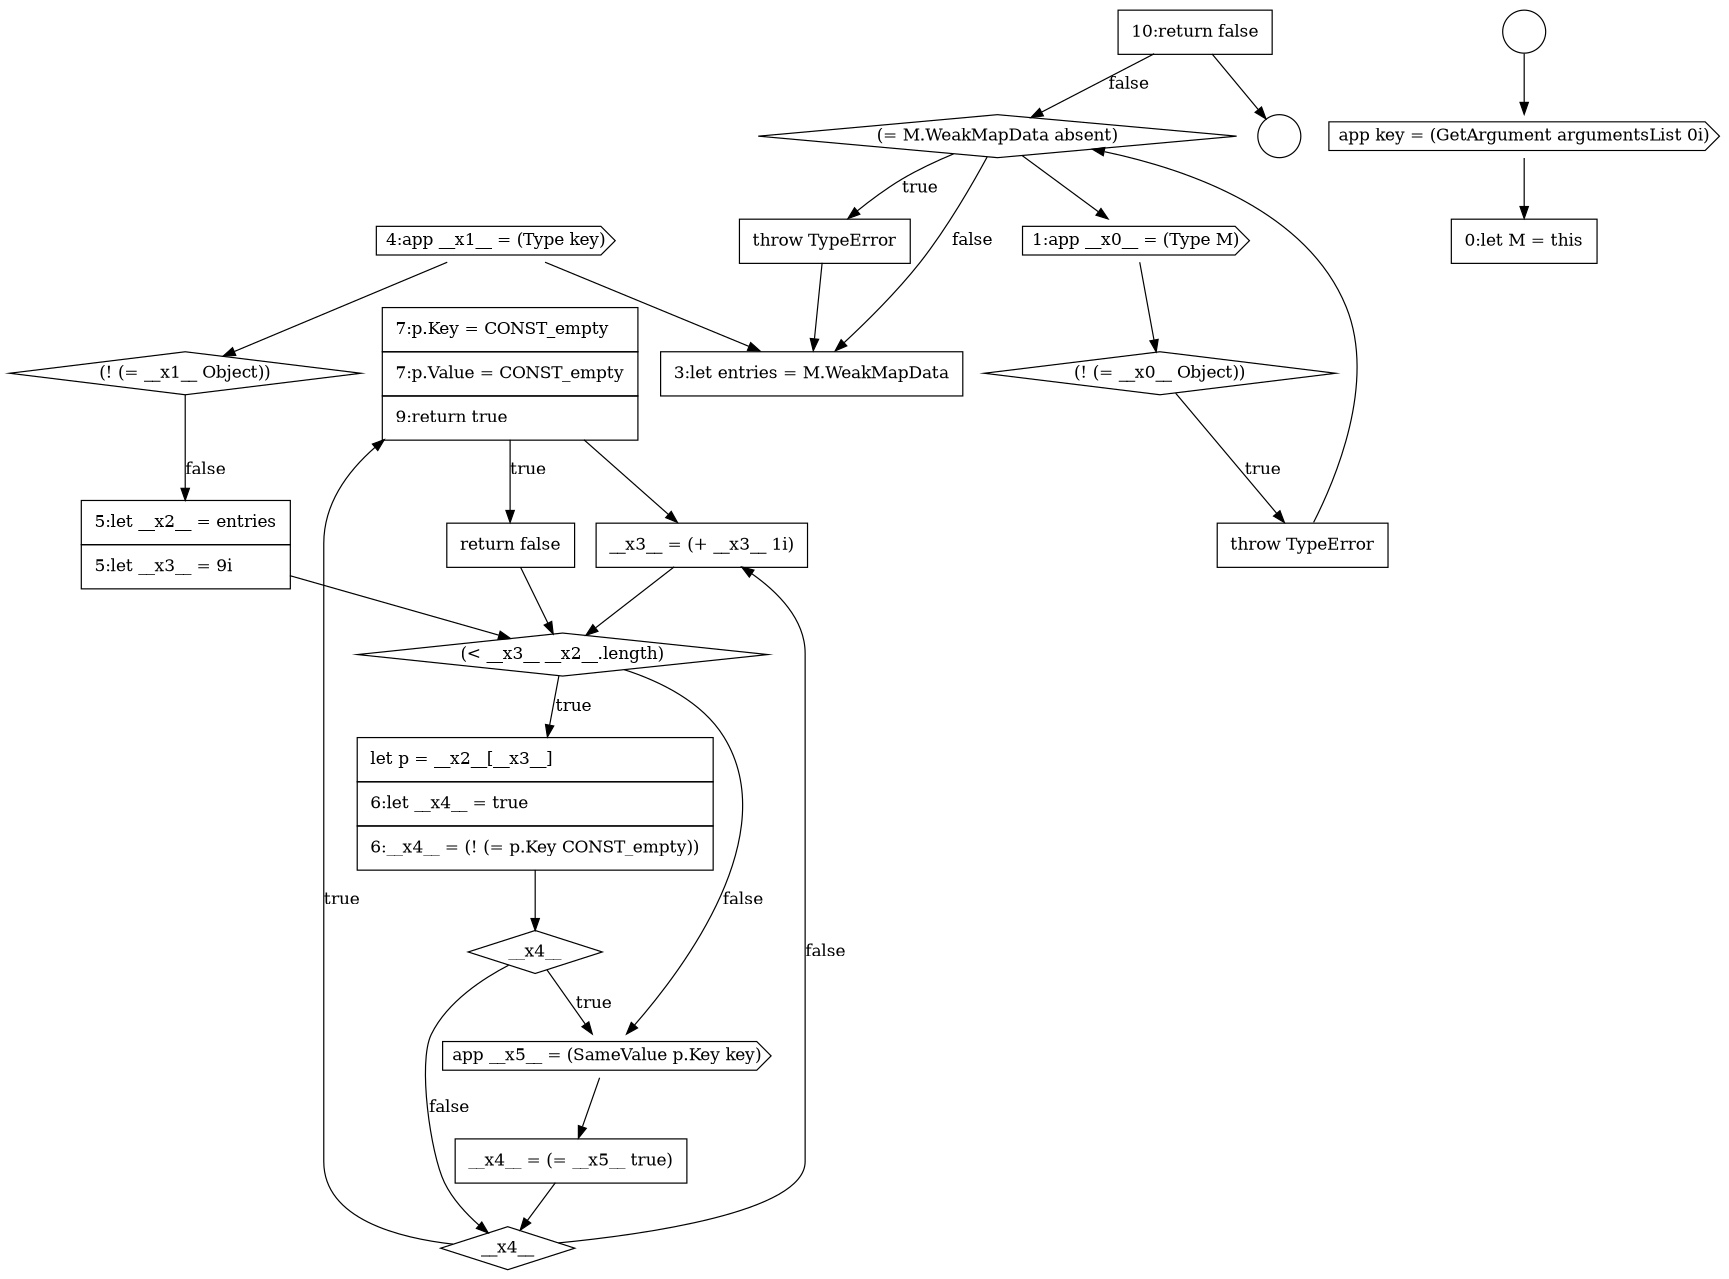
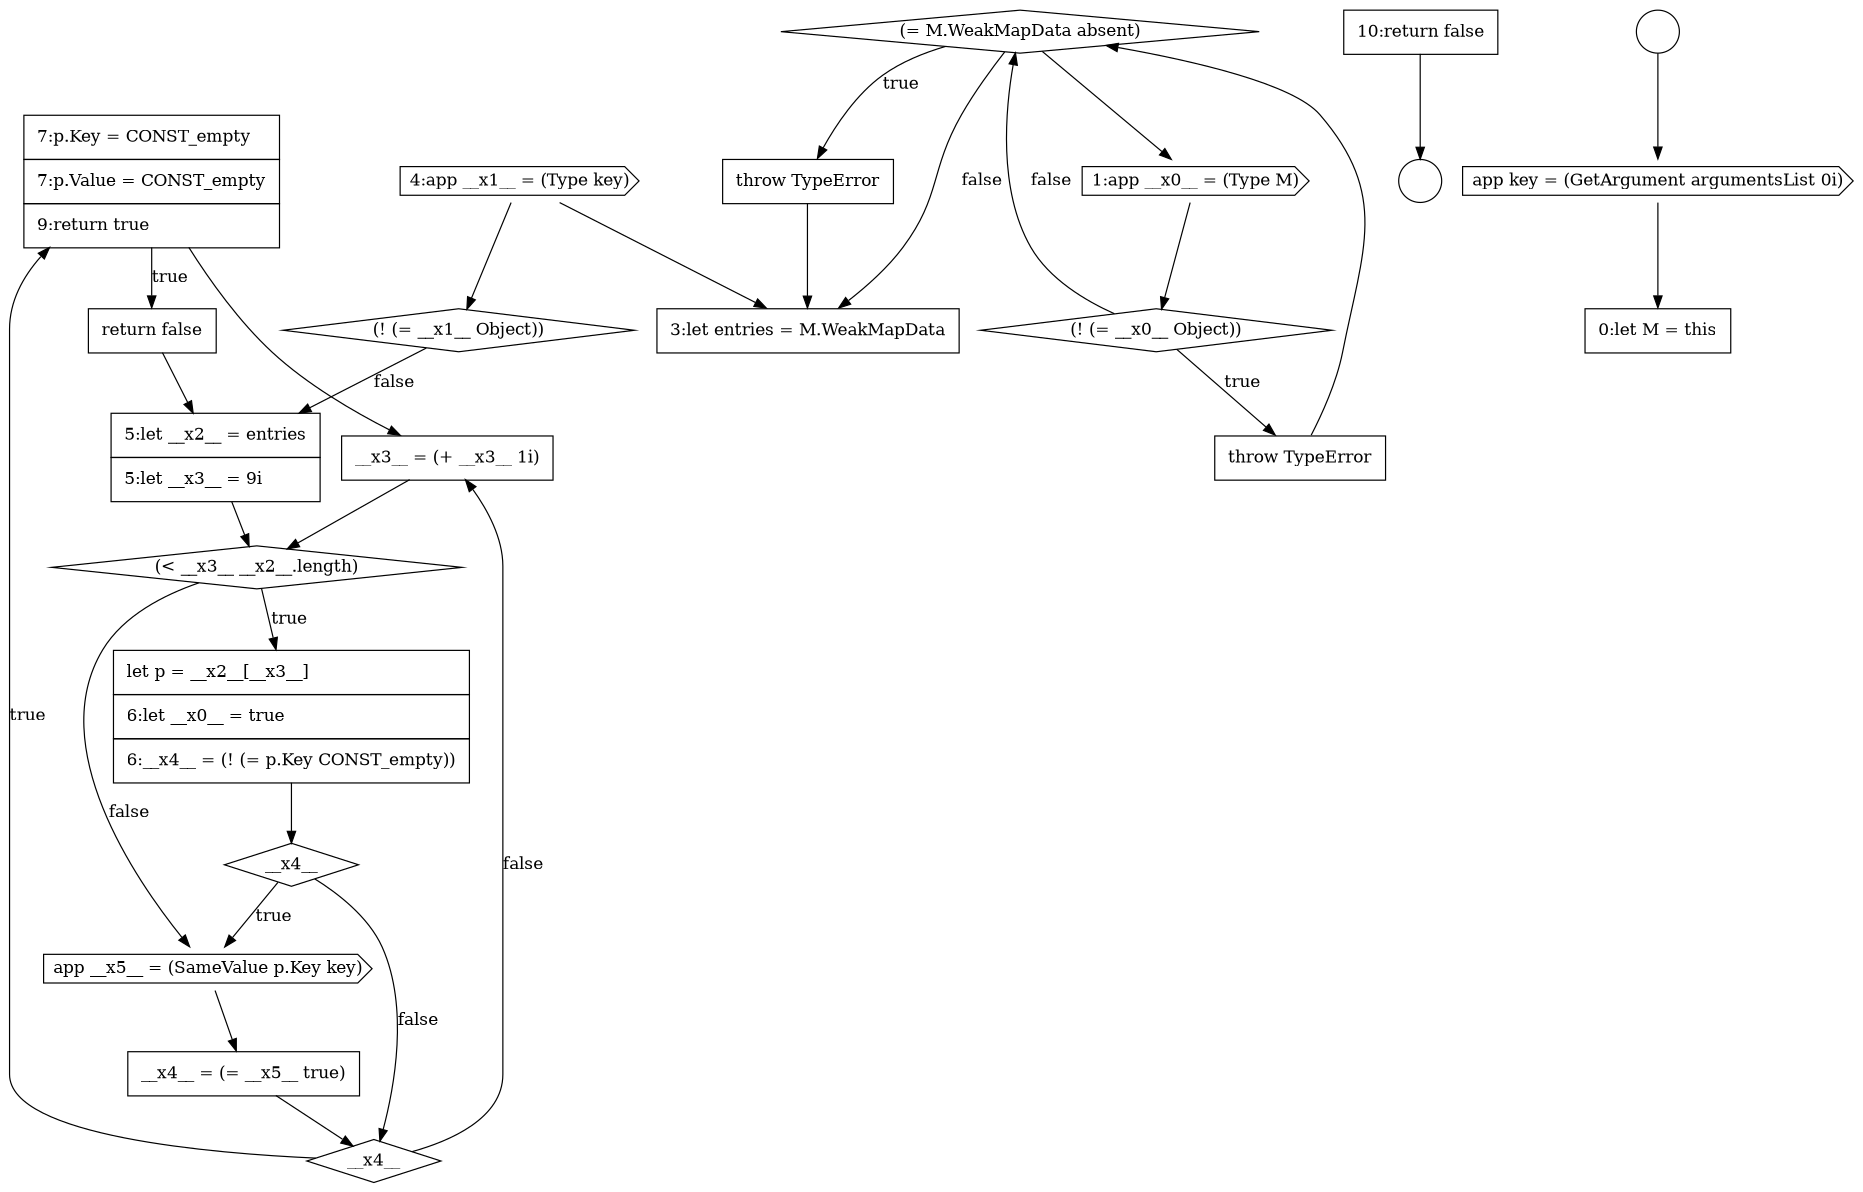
edge "10:return false" -> "(= M.WeakMapData absent)": now "(! (= __x0__ Object))" -> "(= M.WeakMapData absent)"
edge "return false" -> "(< __x3__ __x2__.length)": now "return false" -> "5:let __x2__ = entries"
node "let p = __x2__[__x3__]": text "6:let __x4__ = true" -> "6:let __x0__ = true"
